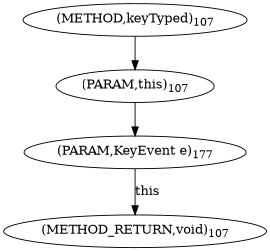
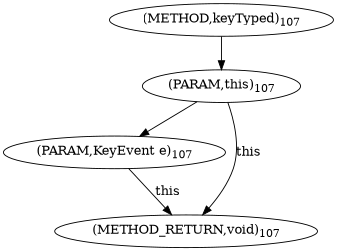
node "(PARAM,KeyEvent e)": text "177" -> "107"
edge "(PARAM,this)" -> "(METHOD_RETURN,void)": added, label "this"
